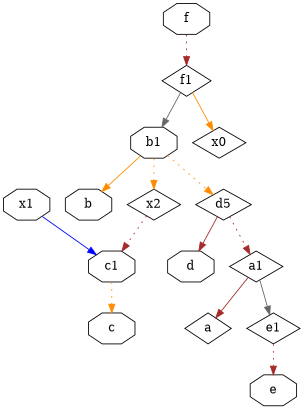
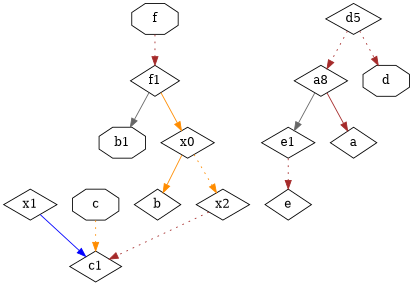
edge "b1" -> "x2": now "x0" -> "x2"
edge "b1" -> "b": now "x0" -> "b"
edge "b1" -> "d5": removed
node "x1": shape octagon -> diamond
node "b": shape octagon -> diamond
edge "d5" -> "d": style solid -> dotted
node "c1": shape octagon -> diamond
node "a1": label "a1" -> "a8"
edge "c1" -> "c": reversed
node "e": shape octagon -> diamond
